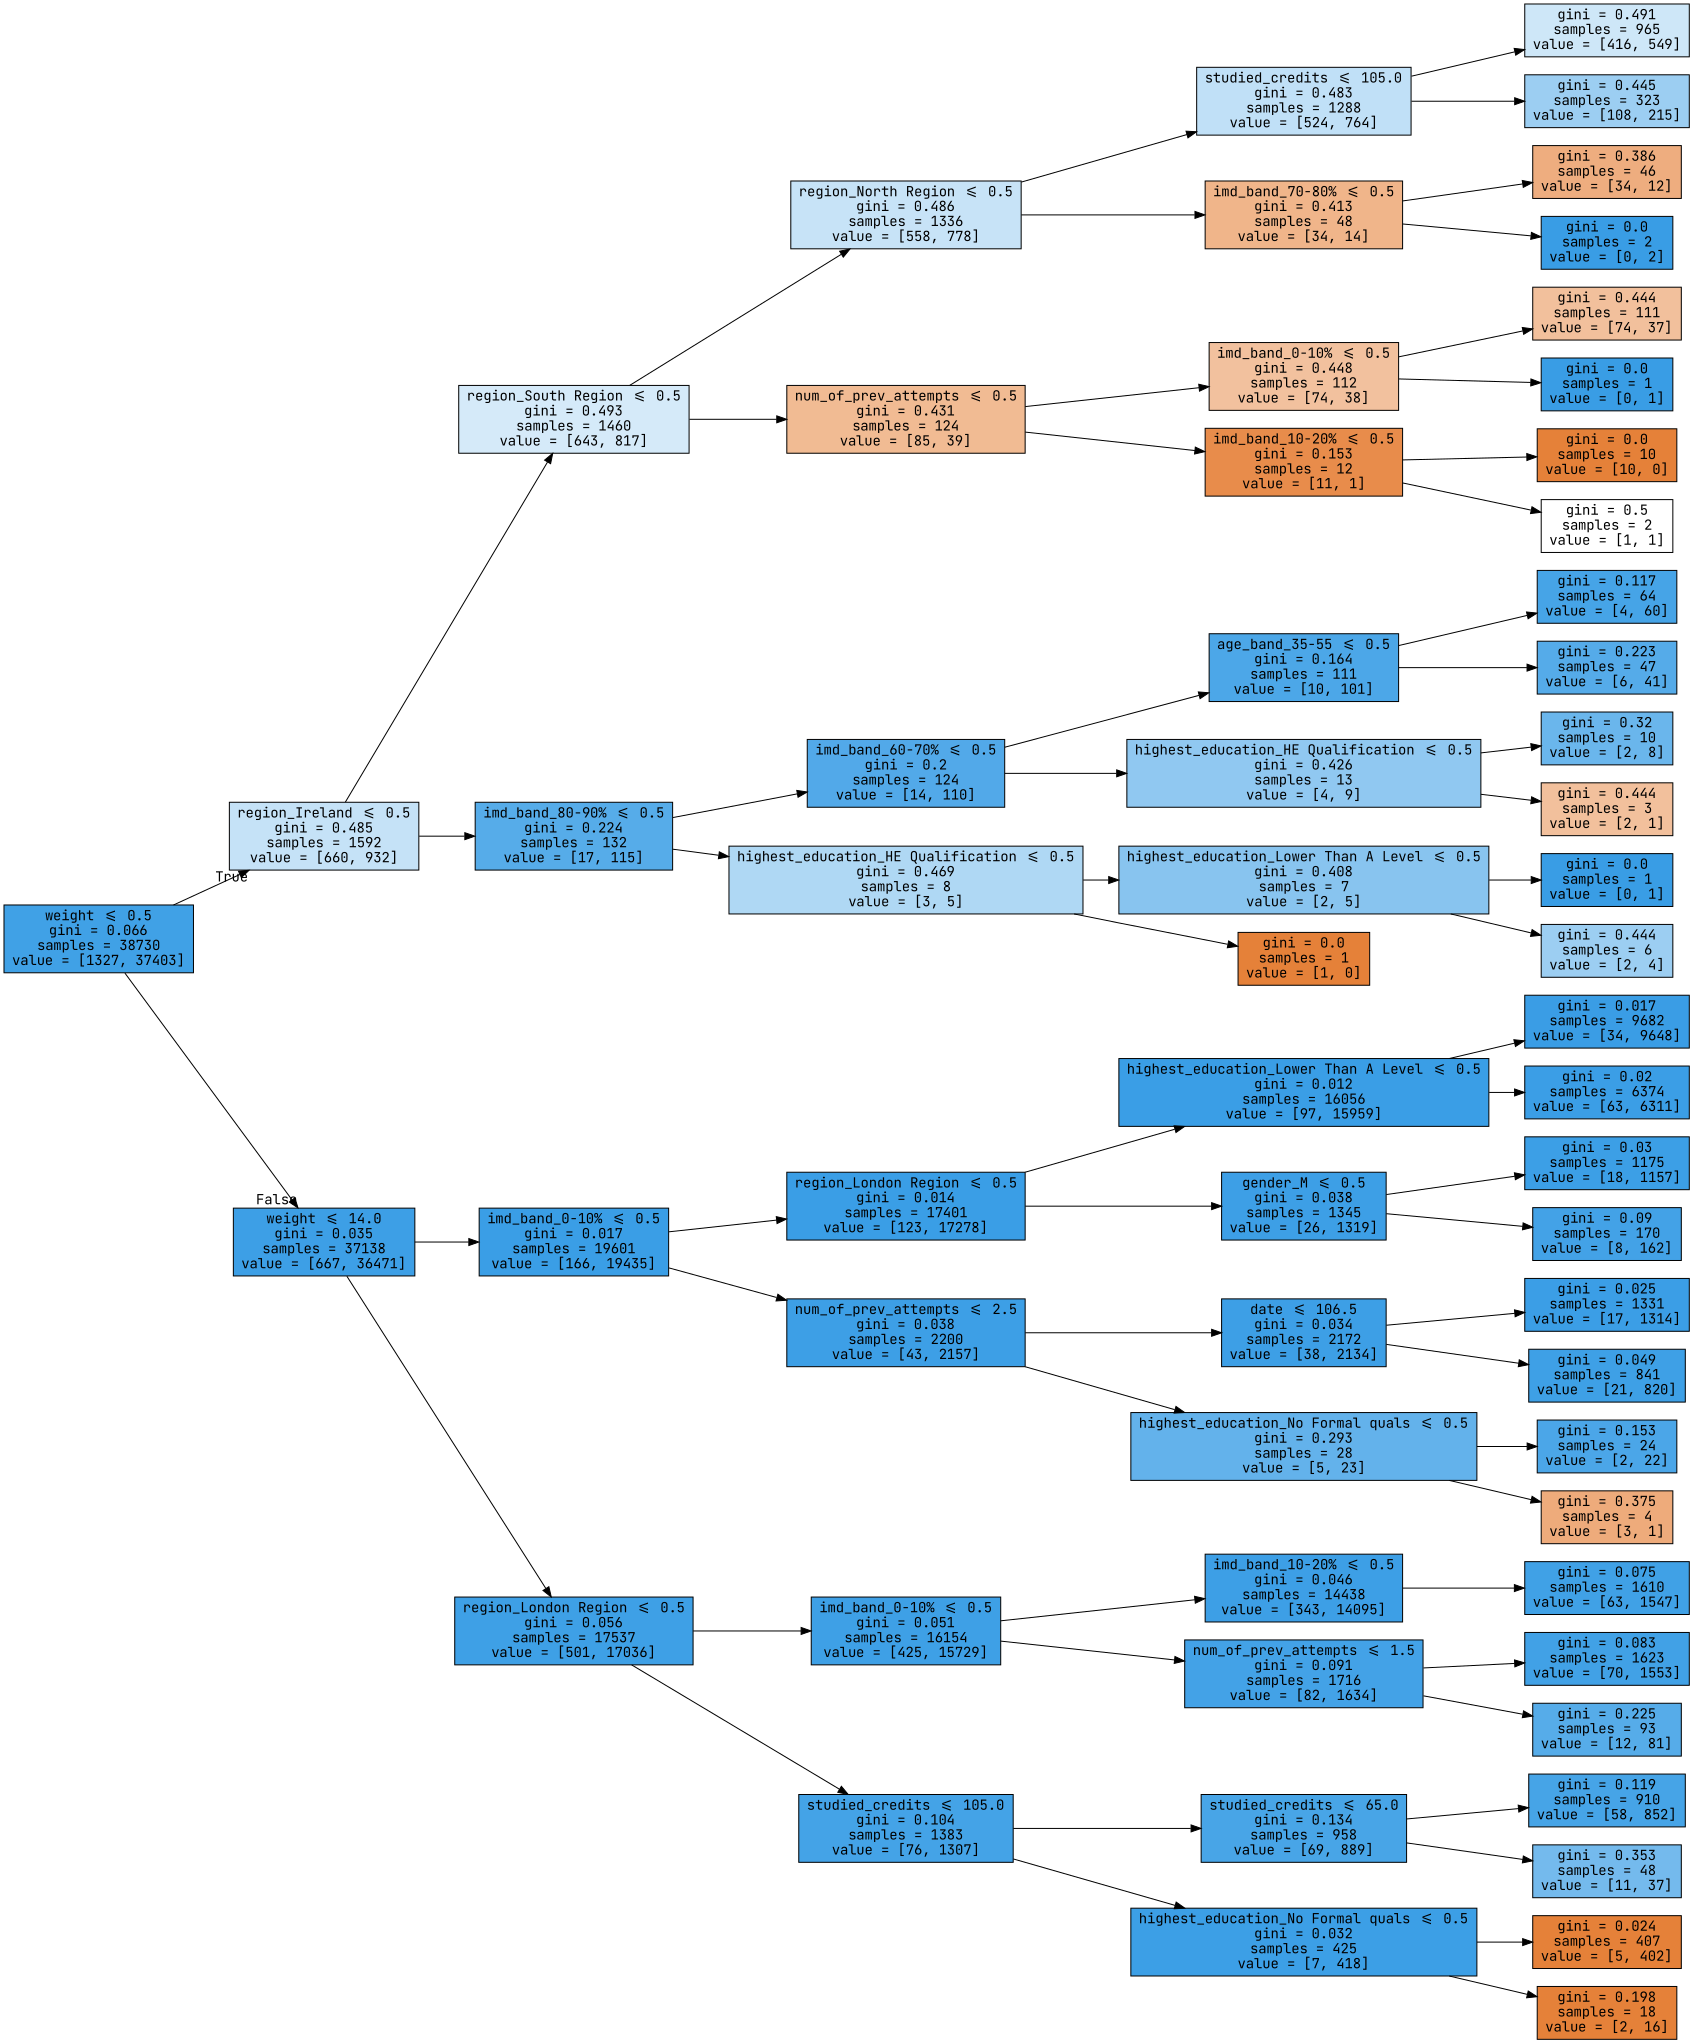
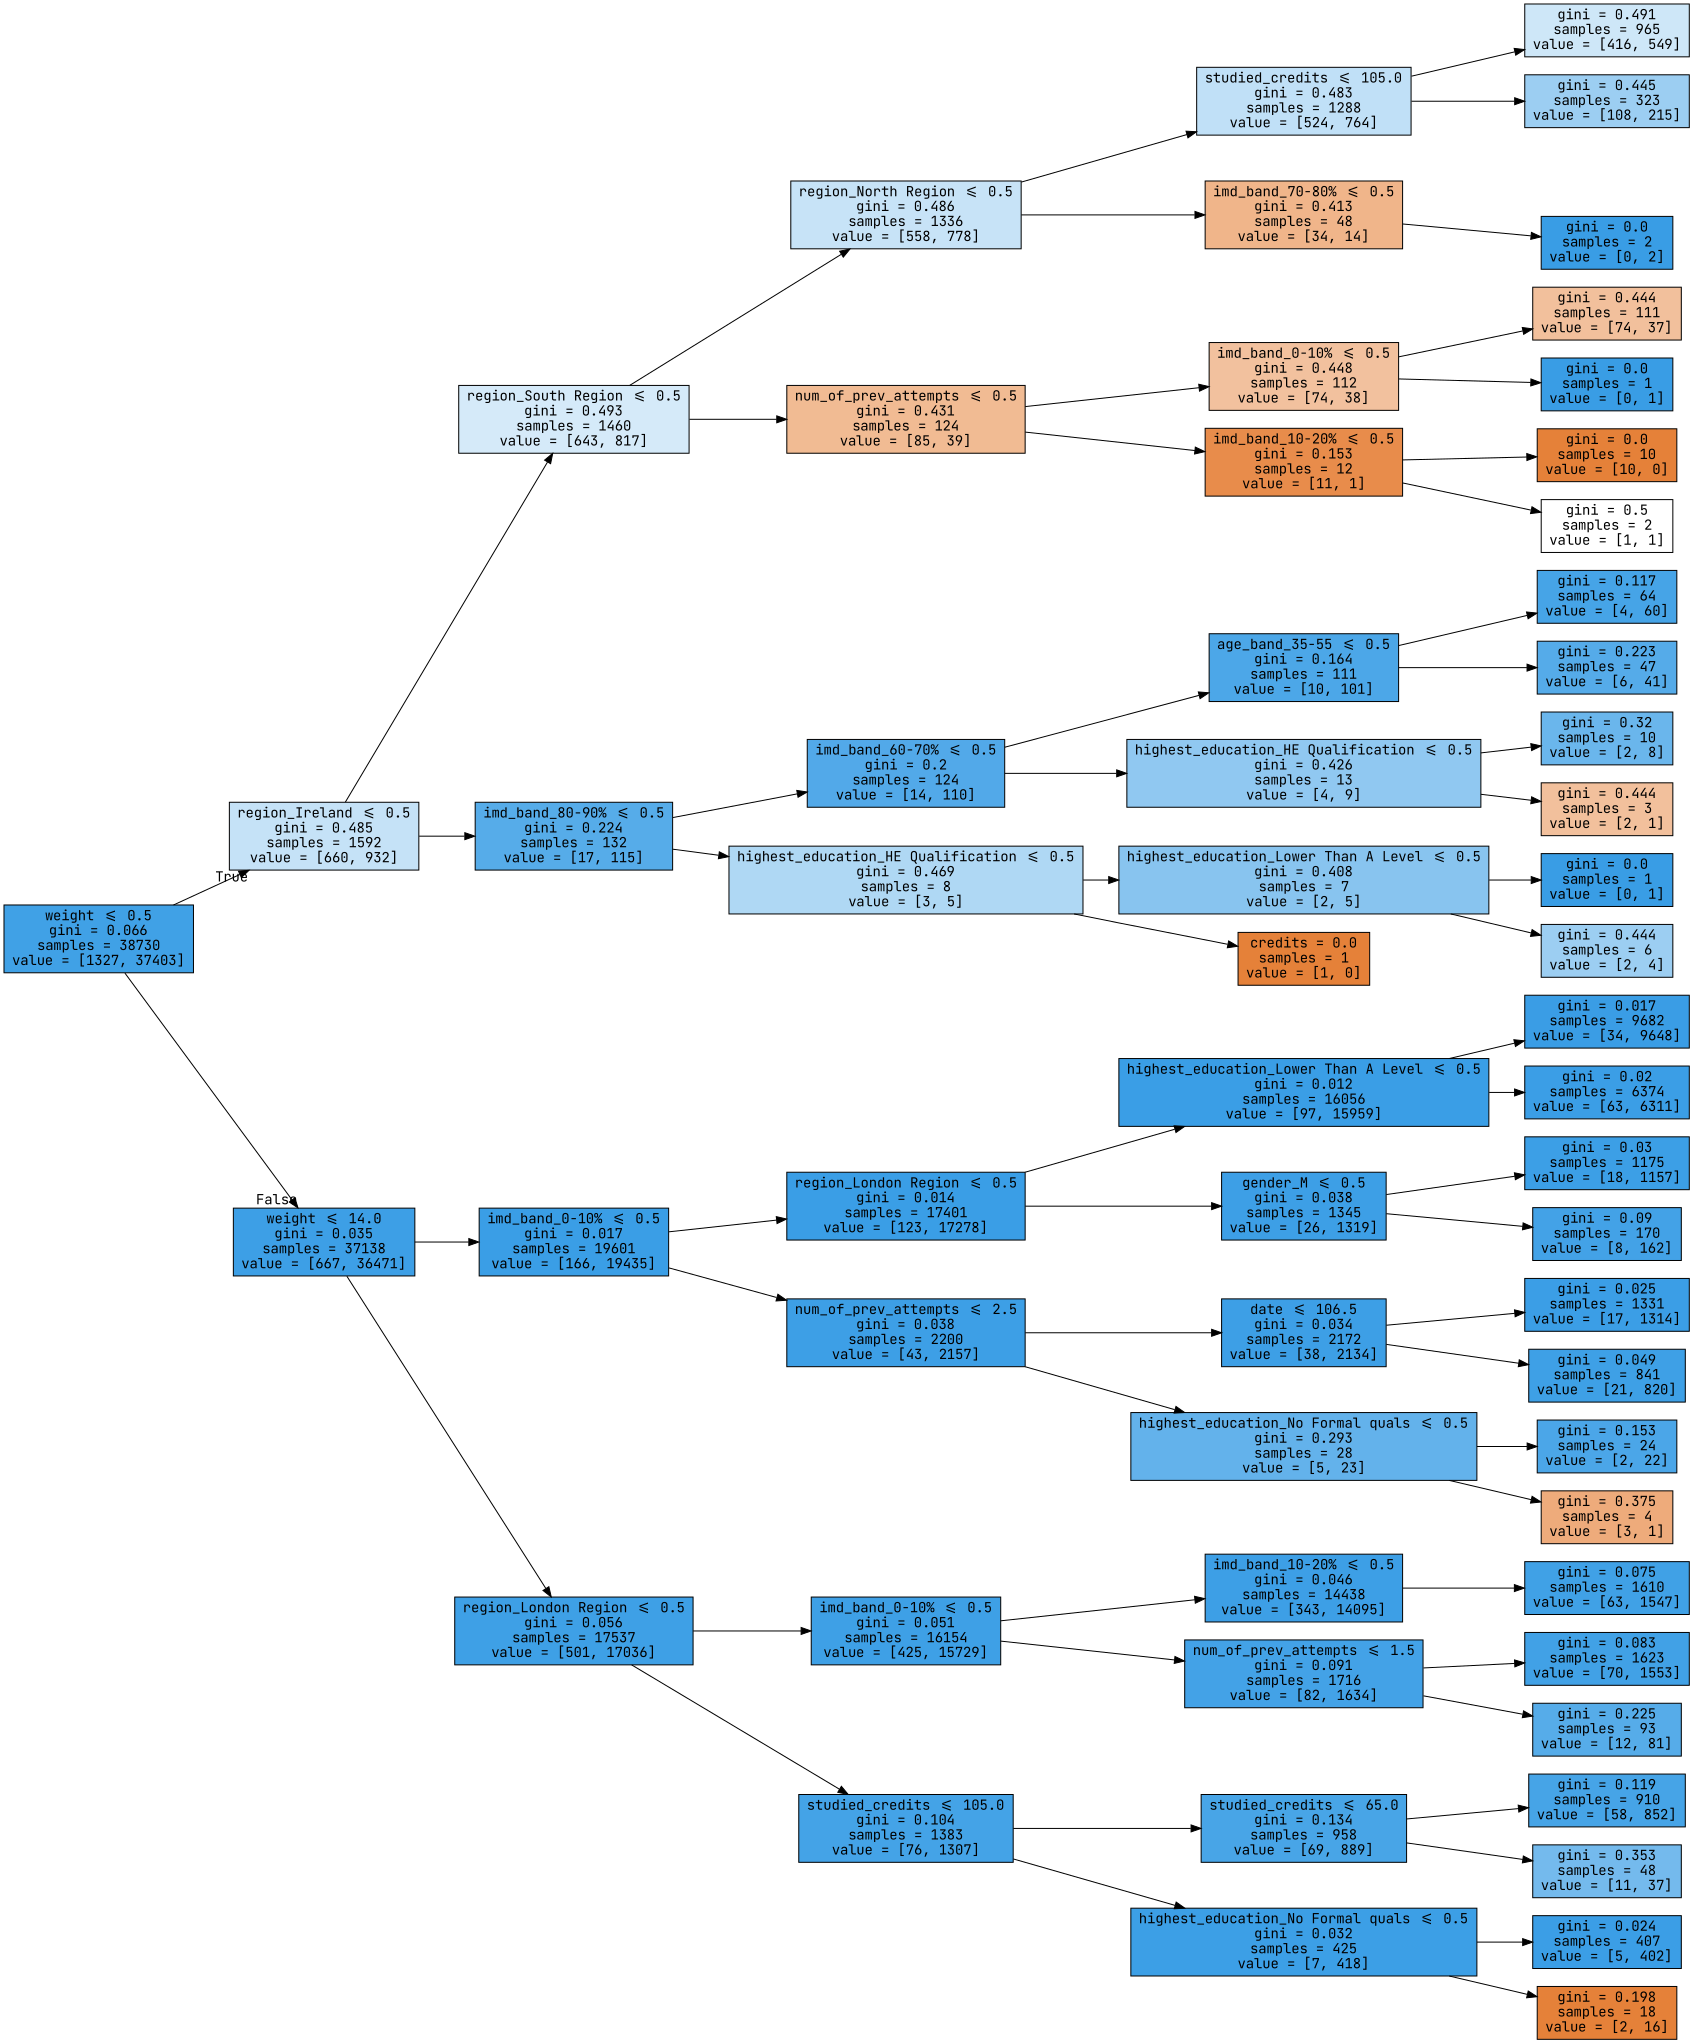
node "gini = 0.386 samples = 46 value = [34, 12]": removed
node "gini = 0.0 samples = 1 value = [1, 0]": label "gini = 0.0 samples = 1 value = [1, 0]" -> "credits = 0.0 samples = 1 value = [1, 0]"
node "gini = 0.024 samples = 407 value = [5, 402]": fillcolor #e58139ff -> #399de5fc
